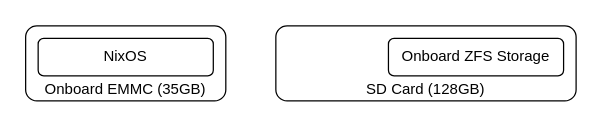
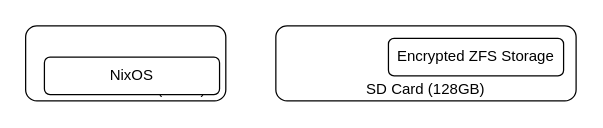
node "NixOS": moved (126, 57) -> (132, 76)
node "Onboard ZFS Storage": label "Onboard ZFS Storage" -> "Encrypted ZFS Storage"
node "Onboard EMMC (35GB)": label "Onboard EMMC (35GB)" -> "Onboard EMMC (32GB)"
